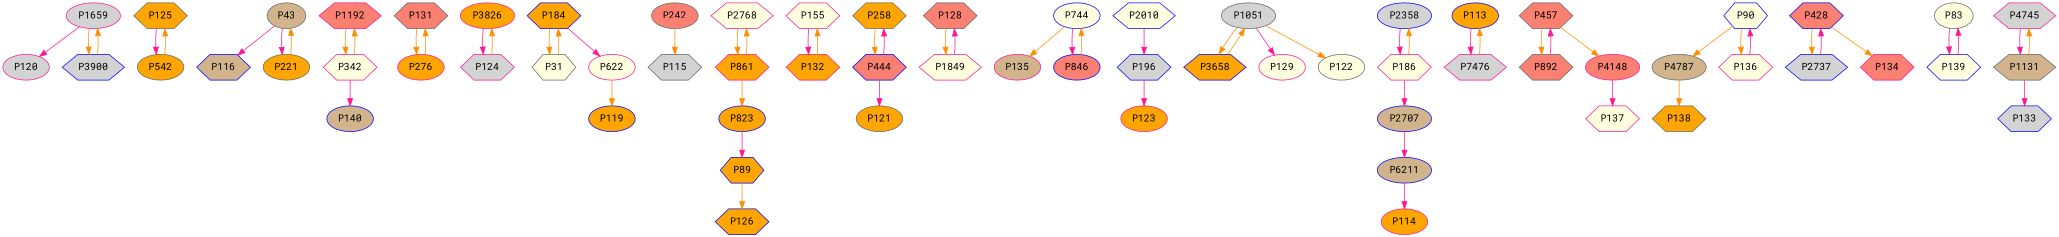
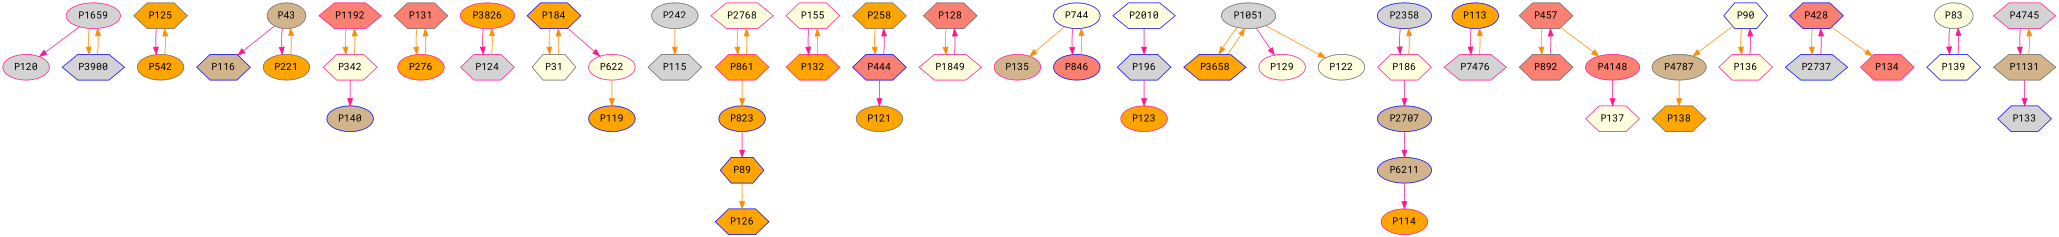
node "P242": fillcolor salmon -> lightgrey
